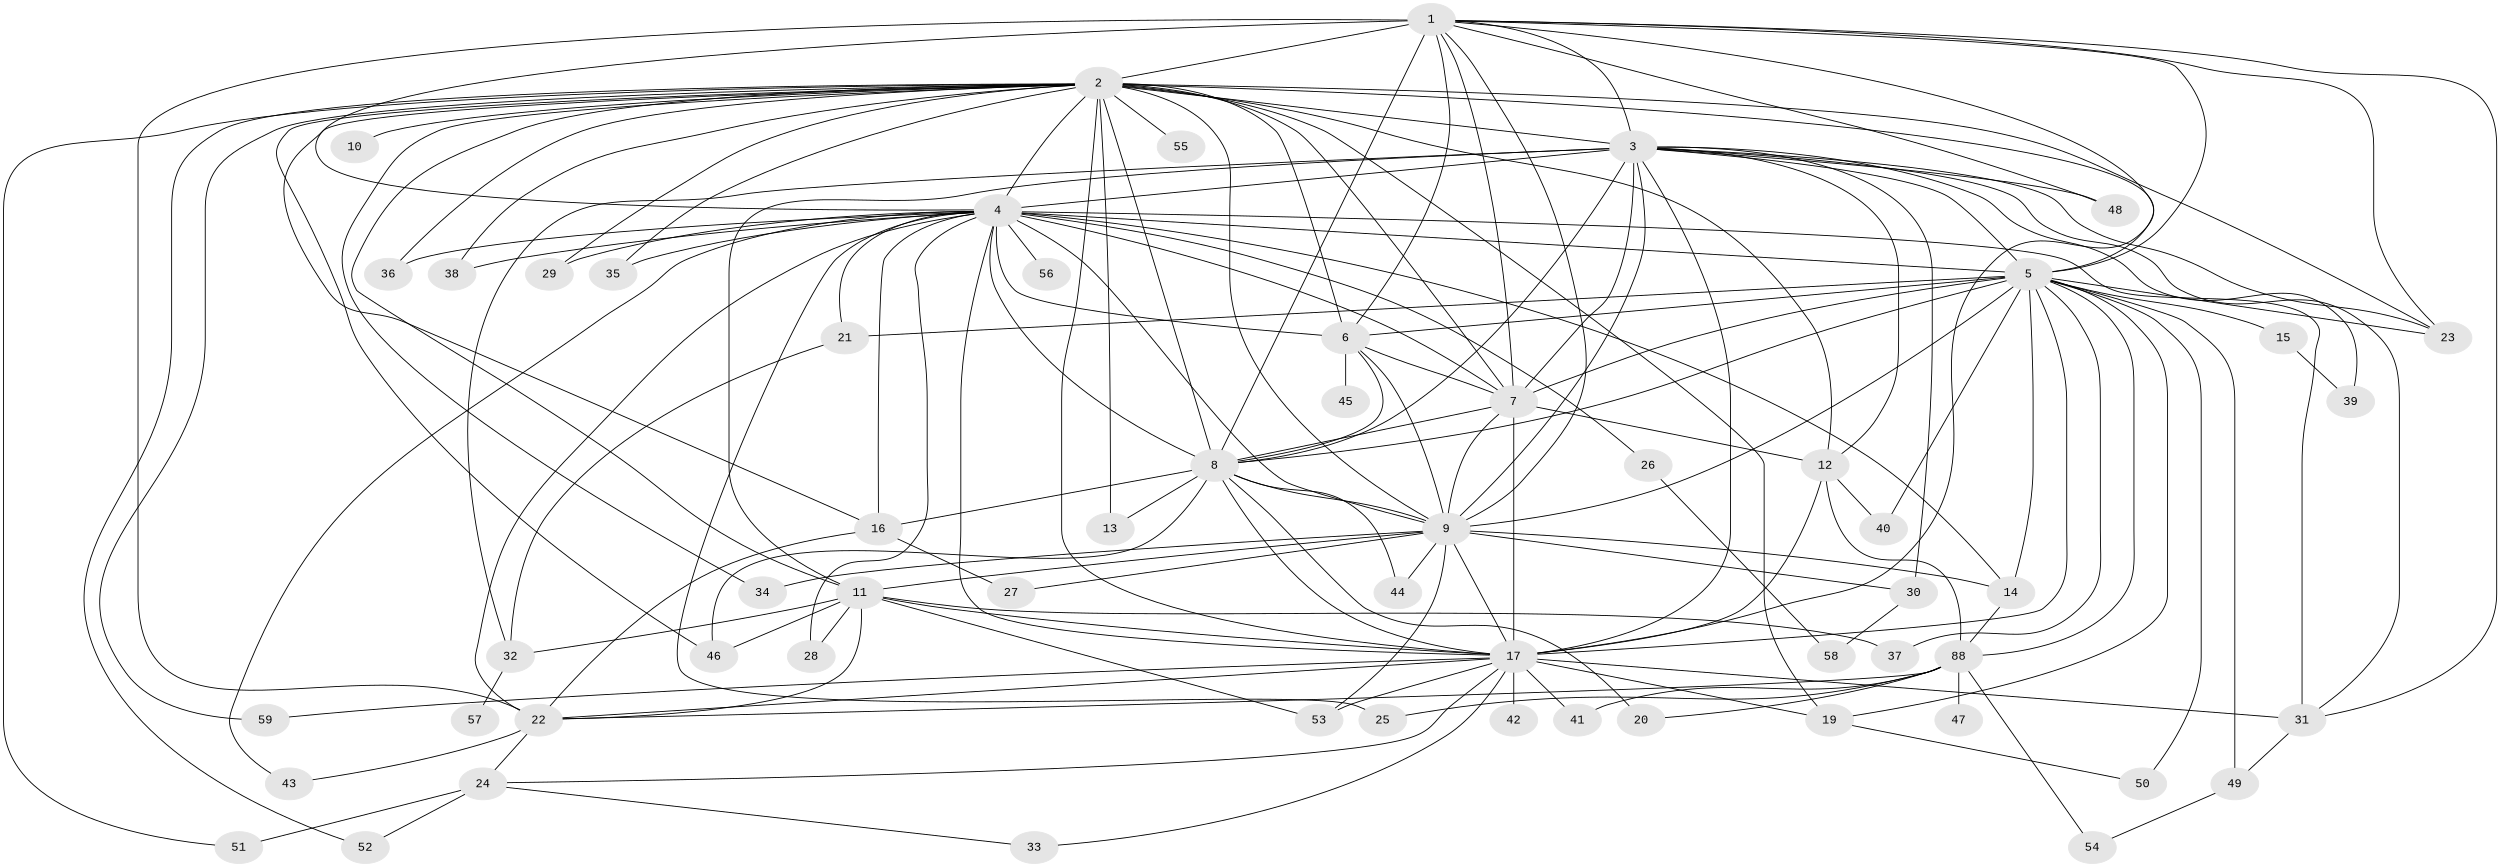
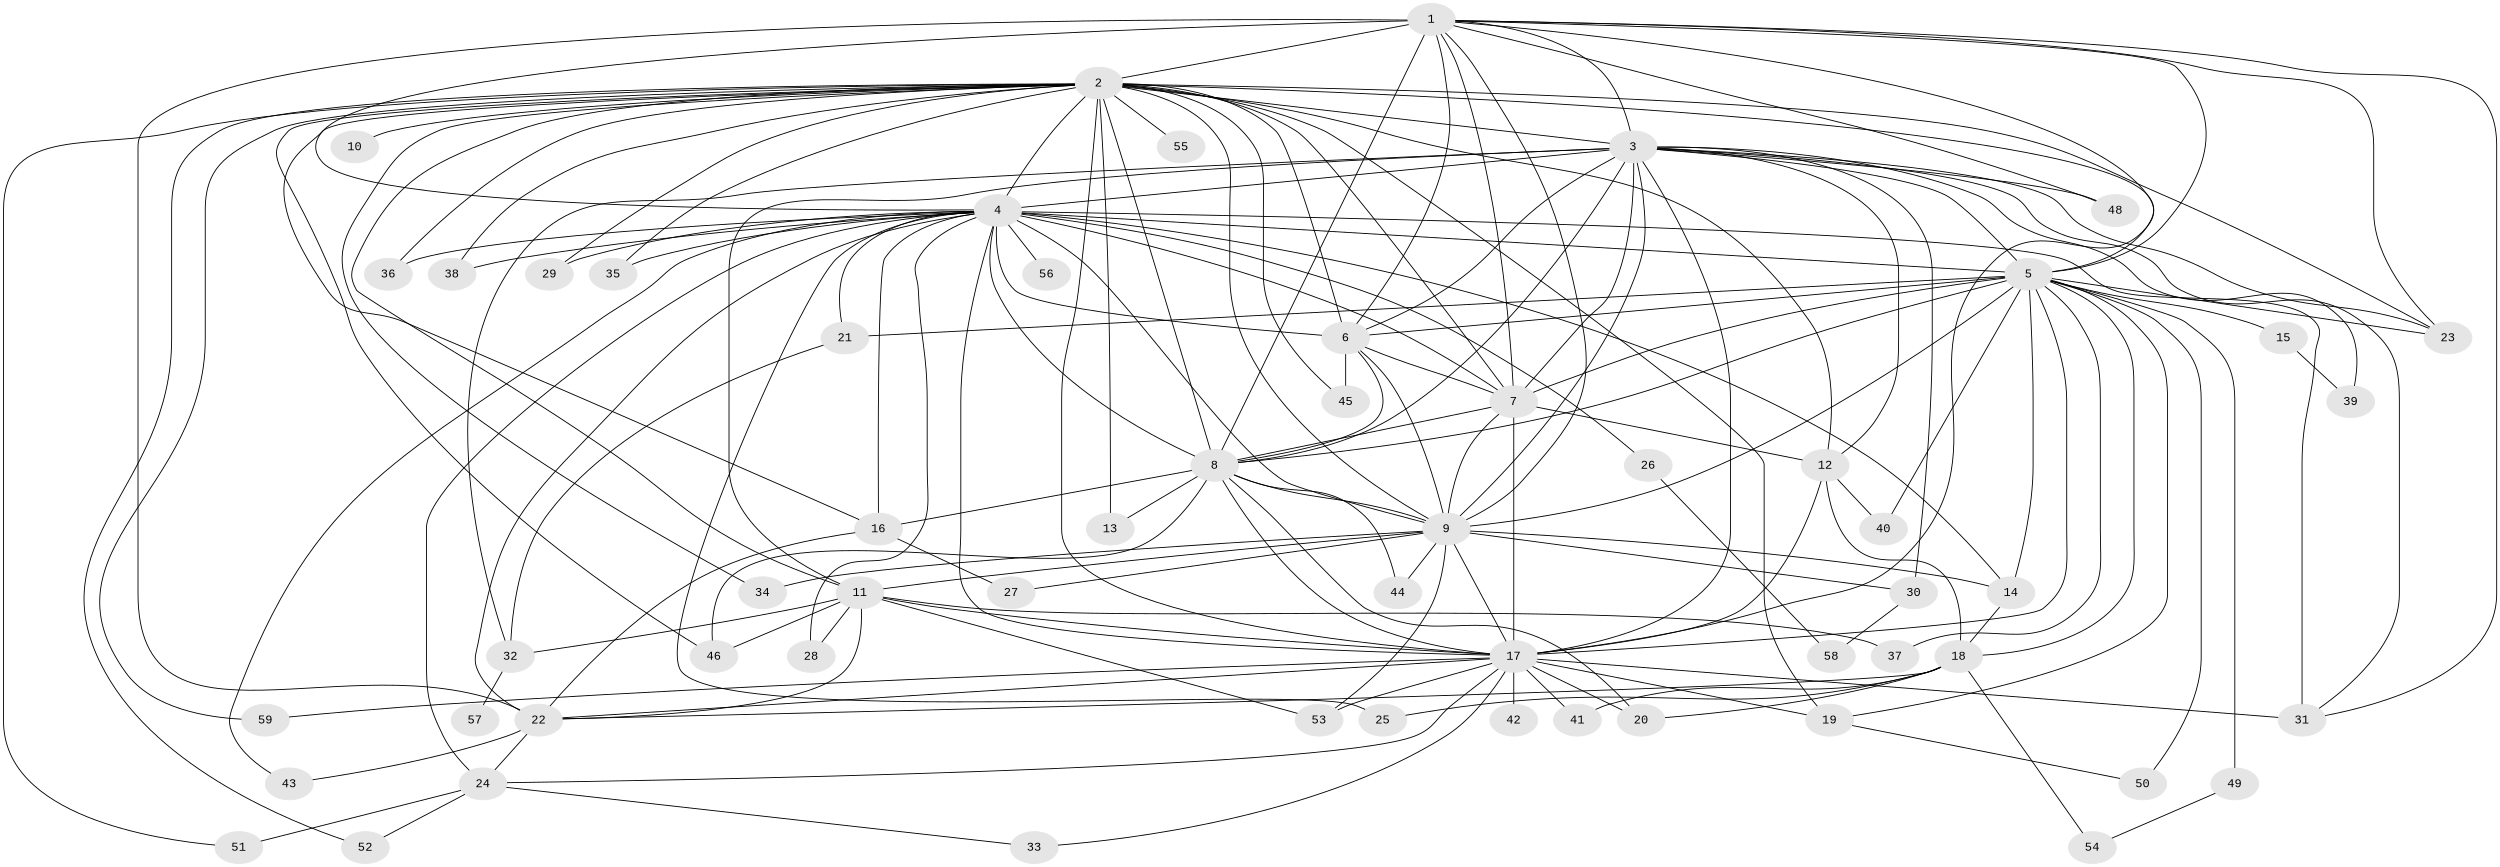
edge "2" -- "45": added
edge "3" -- "6": added
edge "4" -- "24": added
node "88": label "88" -> "18"
edge "17" -- "20": added
node "47": removed
edge "31" -- "49": removed
